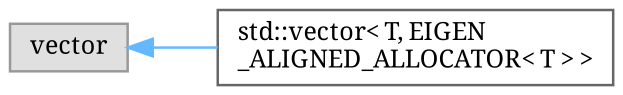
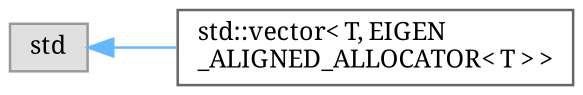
node "vector": label "vector" -> "std"
